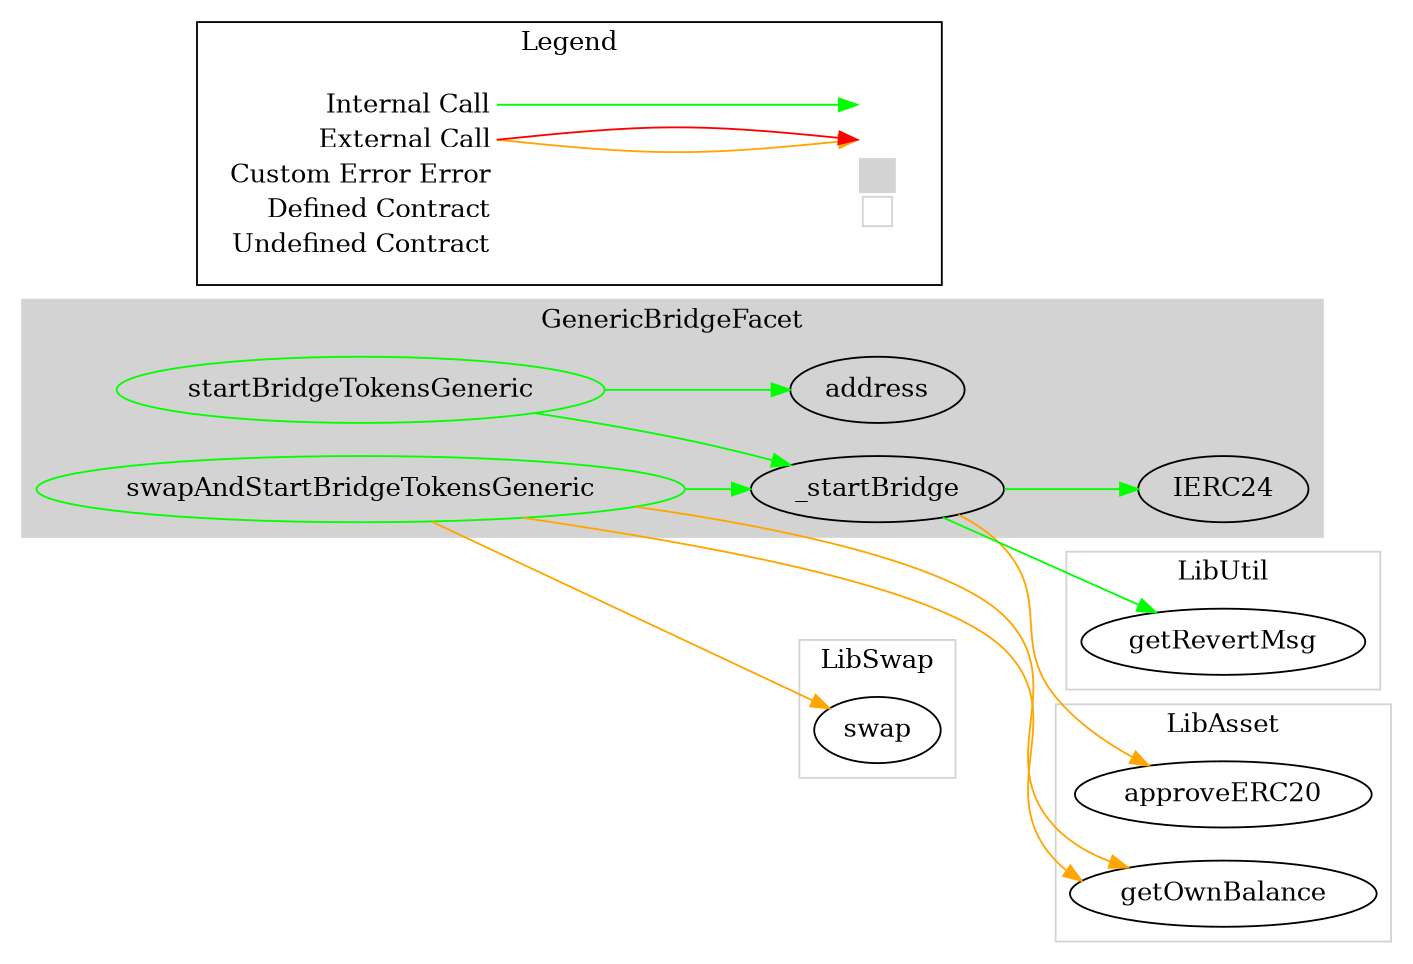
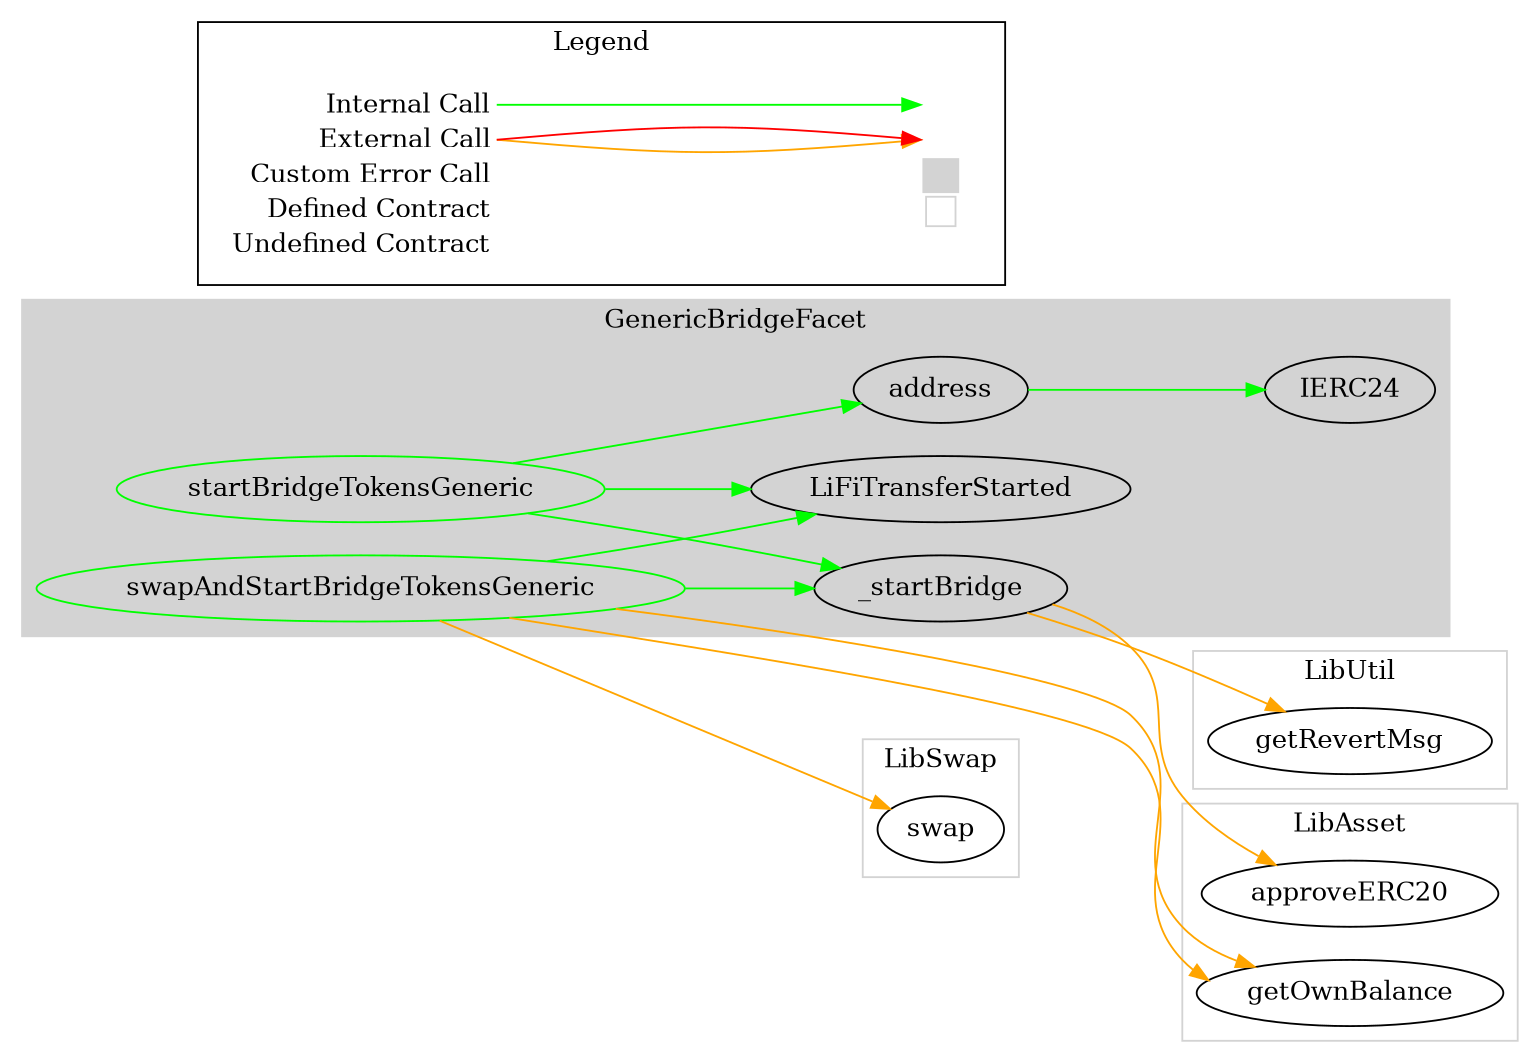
node "Internal Call": text "Custom Error Error" -> "Custom Error Call"
node "LiFiTransferStarted": added
edge "_startBridge" -> "IERC24": now "address" -> "IERC24"
edge "_startBridge" -> "getRevertMsg": color green -> orange
